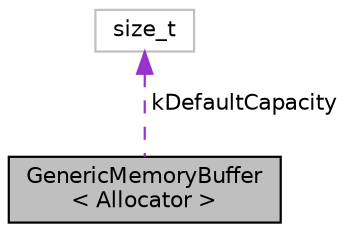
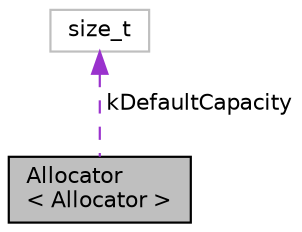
node "GenericMemoryBuffer < Allocator >": label "GenericMemoryBuffer < Allocator >" -> "Allocator < Allocator >"
